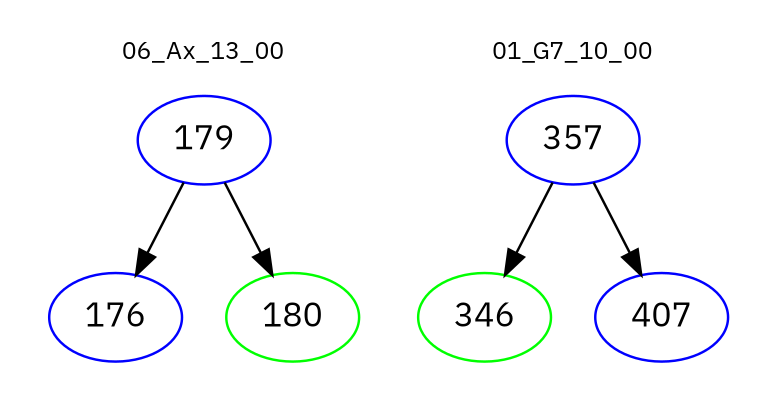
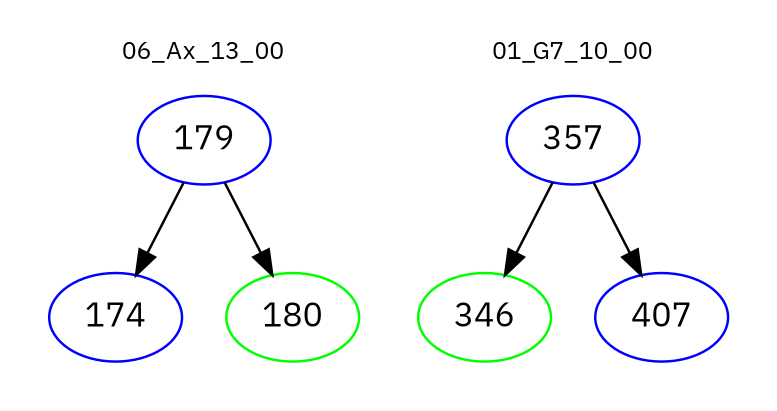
node "176": label "176" -> "174"
